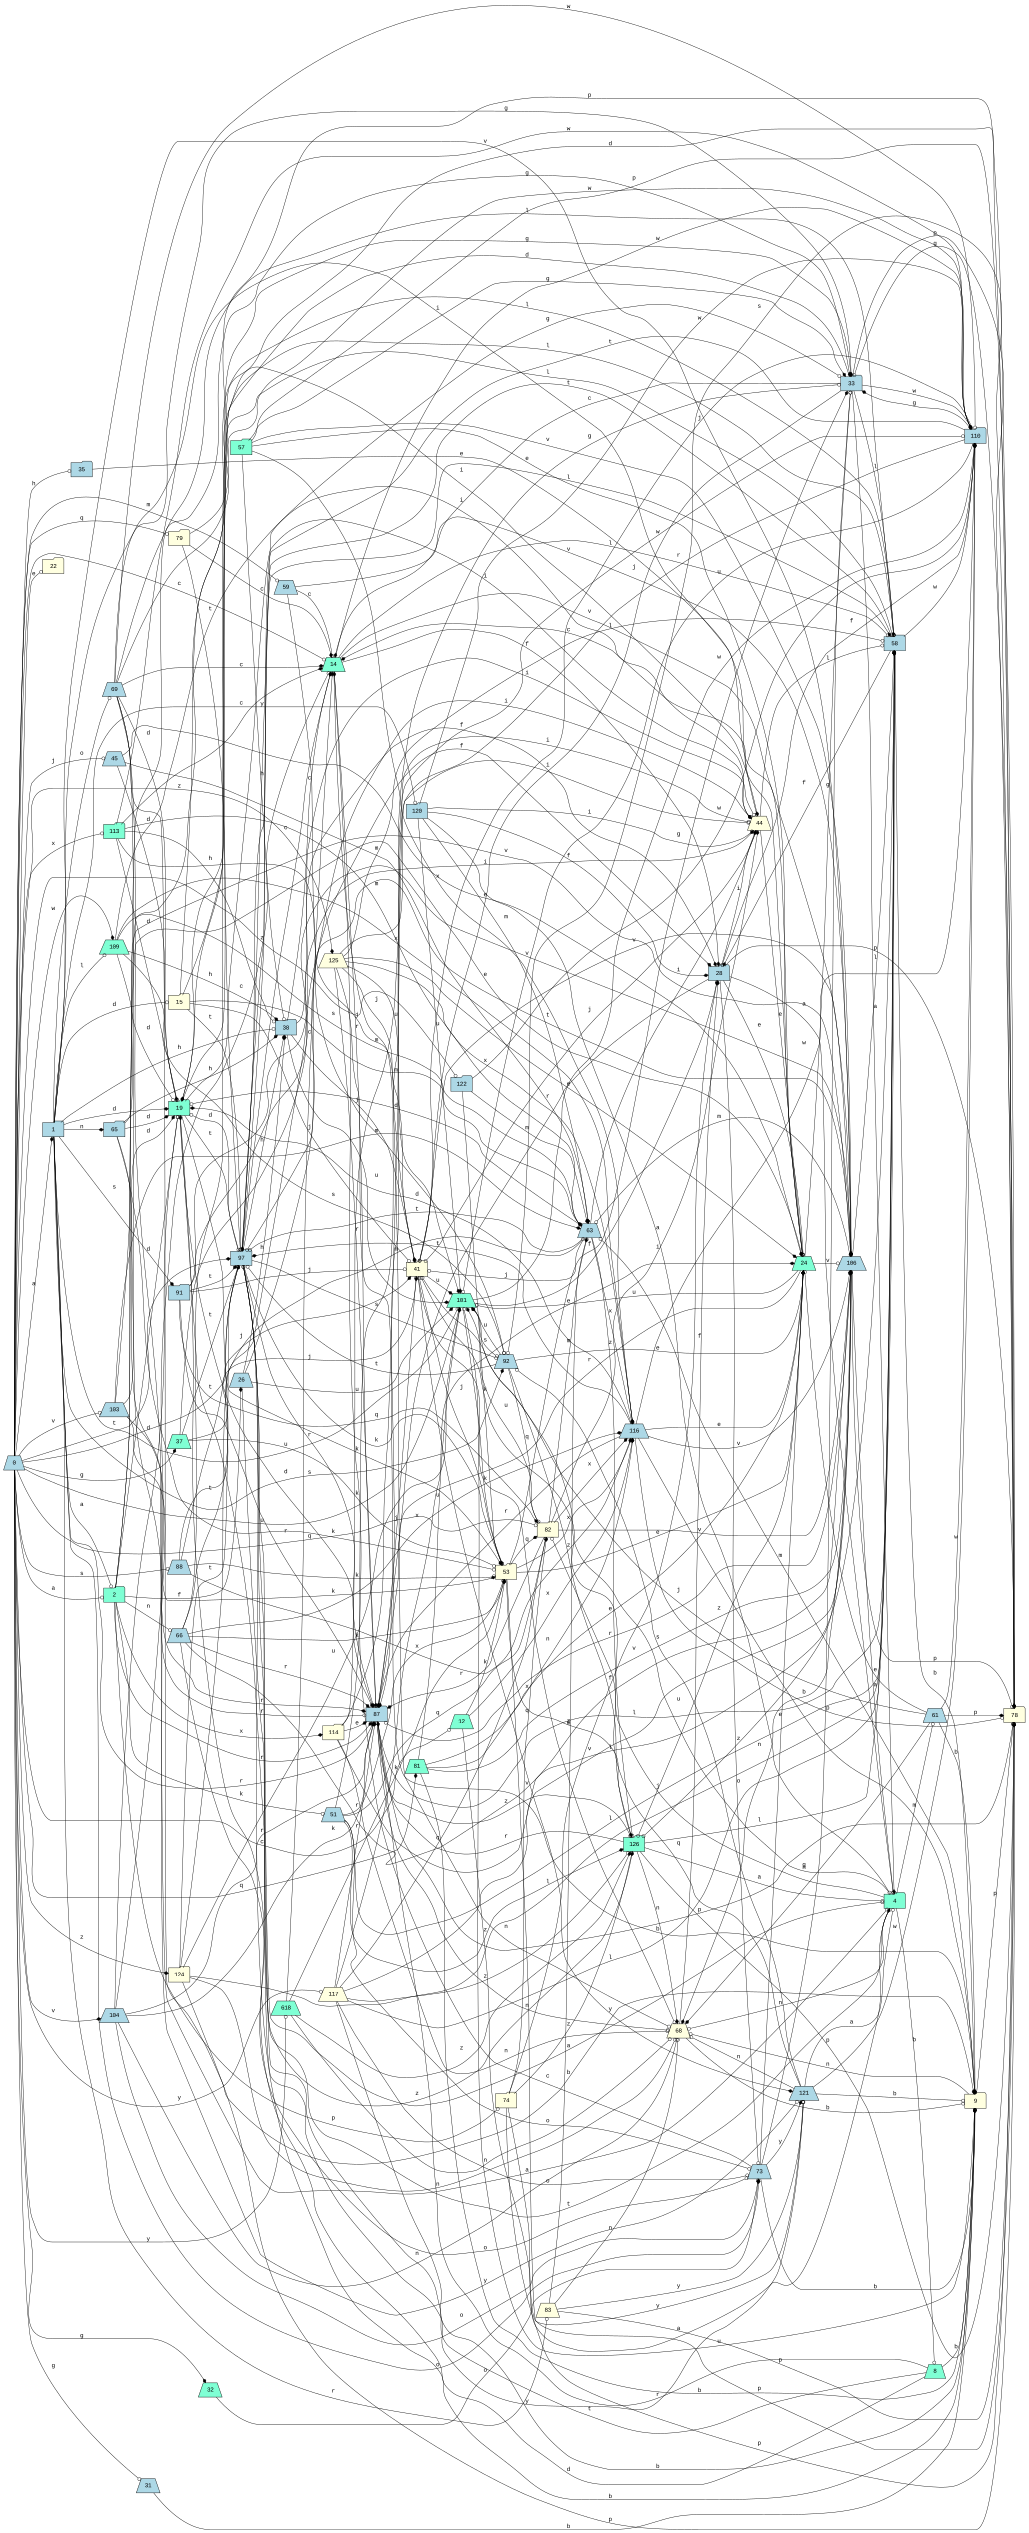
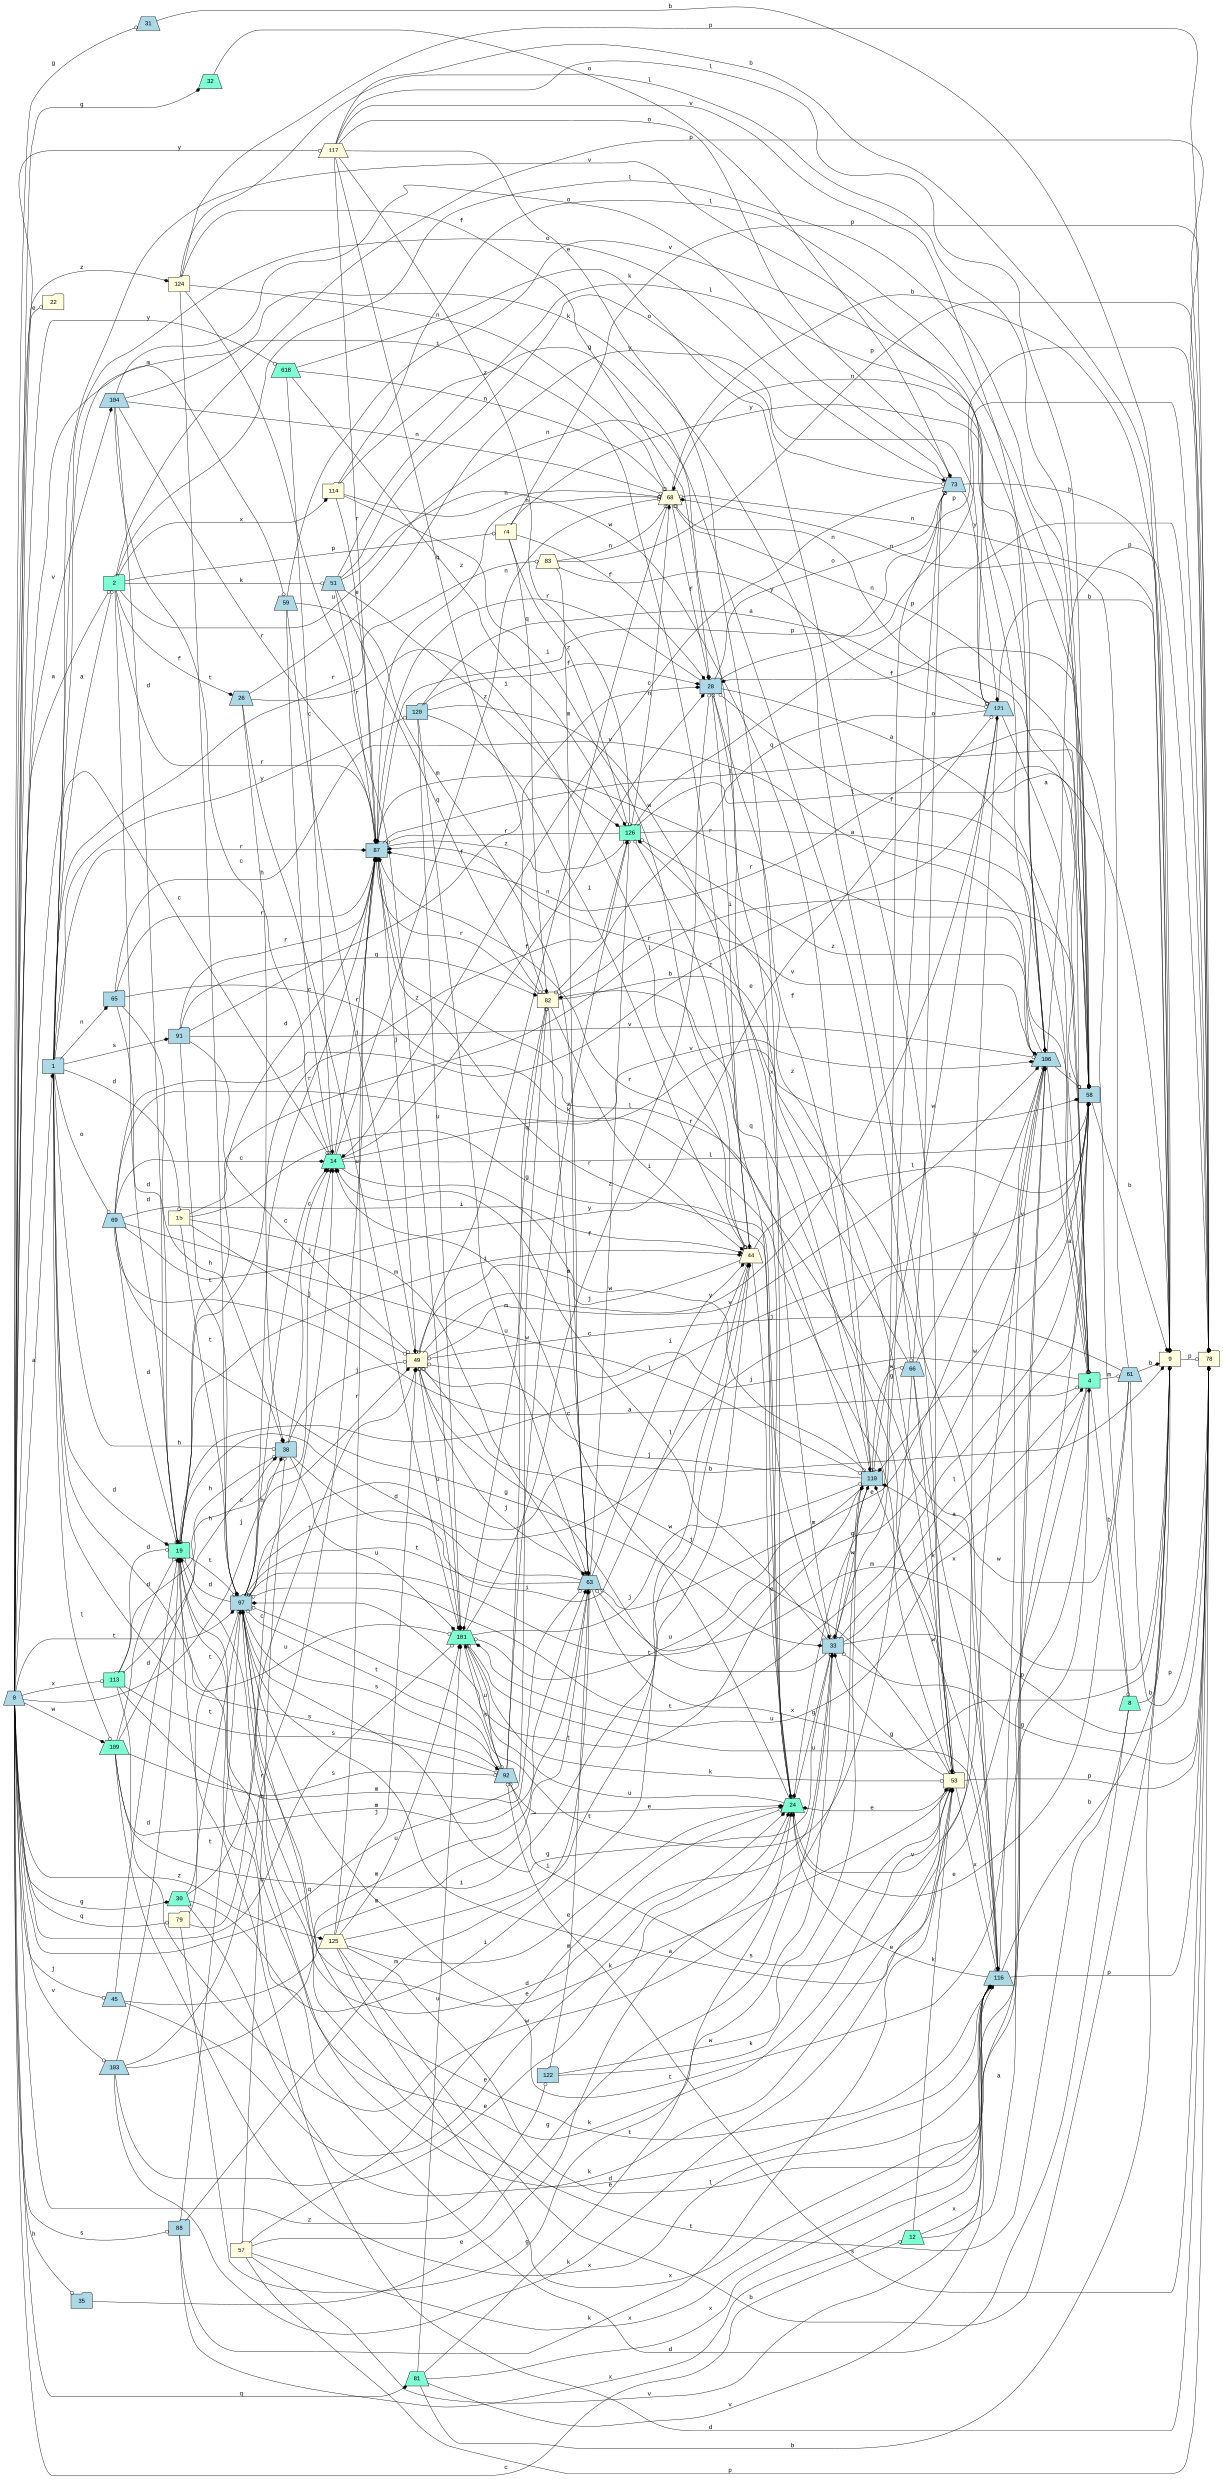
edge "66" -> "110": reversed
node "57": fillcolor aquamarine -> lightyellow
edge "4" -> "28": added, label "f"
edge "59" -> "63": added, label "m"
node "41": label "41" -> "49"
node "37": label "37" -> "30"
node "88": shape trapezium -> folder
